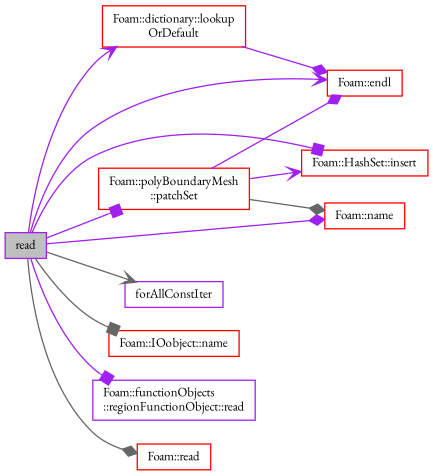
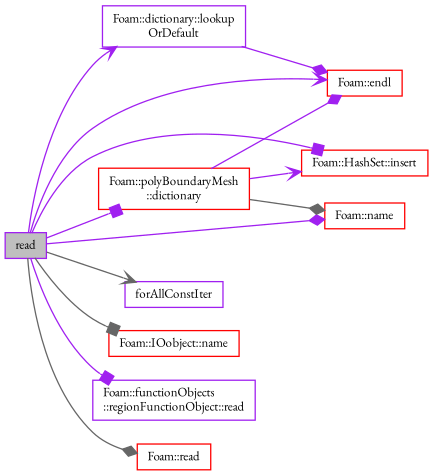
node "Foam::dictionary::lookup OrDefault": color red -> purple
node "Foam::polyBoundaryMesh ::patchSet": label "Foam::polyBoundaryMesh ::patchSet" -> "Foam::polyBoundaryMesh ::dictionary"
